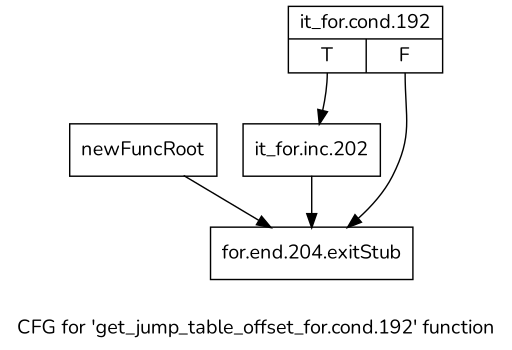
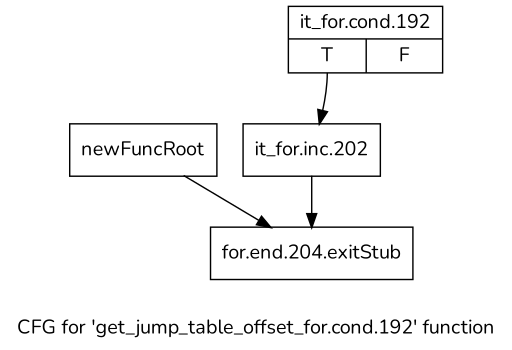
edge "it_for.cond.192" -> "for.end.204.exitStub": removed
